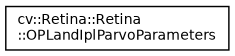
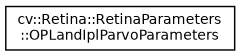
node "cv::Retina::Retina ::OPLandIplParvoParameters": label "cv::Retina::Retina ::OPLandIplParvoParameters" -> "cv::Retina::RetinaParameters ::OPLandIplParvoParameters"
